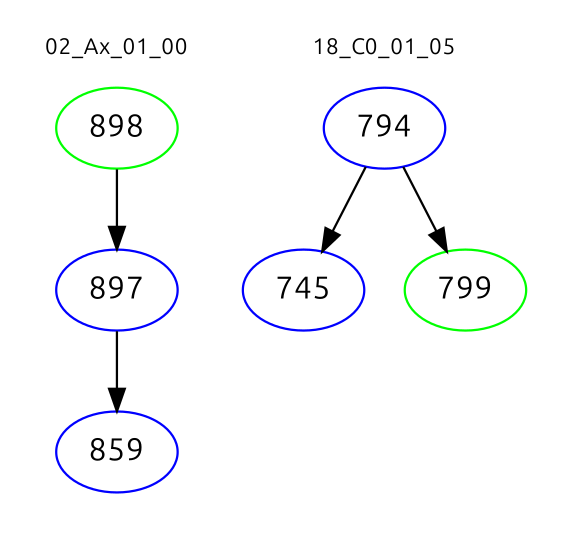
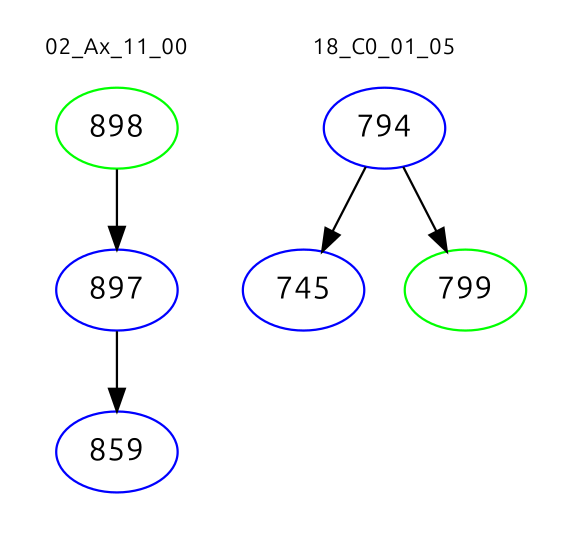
cluster "02_Ax_01_00": label "02_Ax_01_00" -> "02_Ax_11_00"
